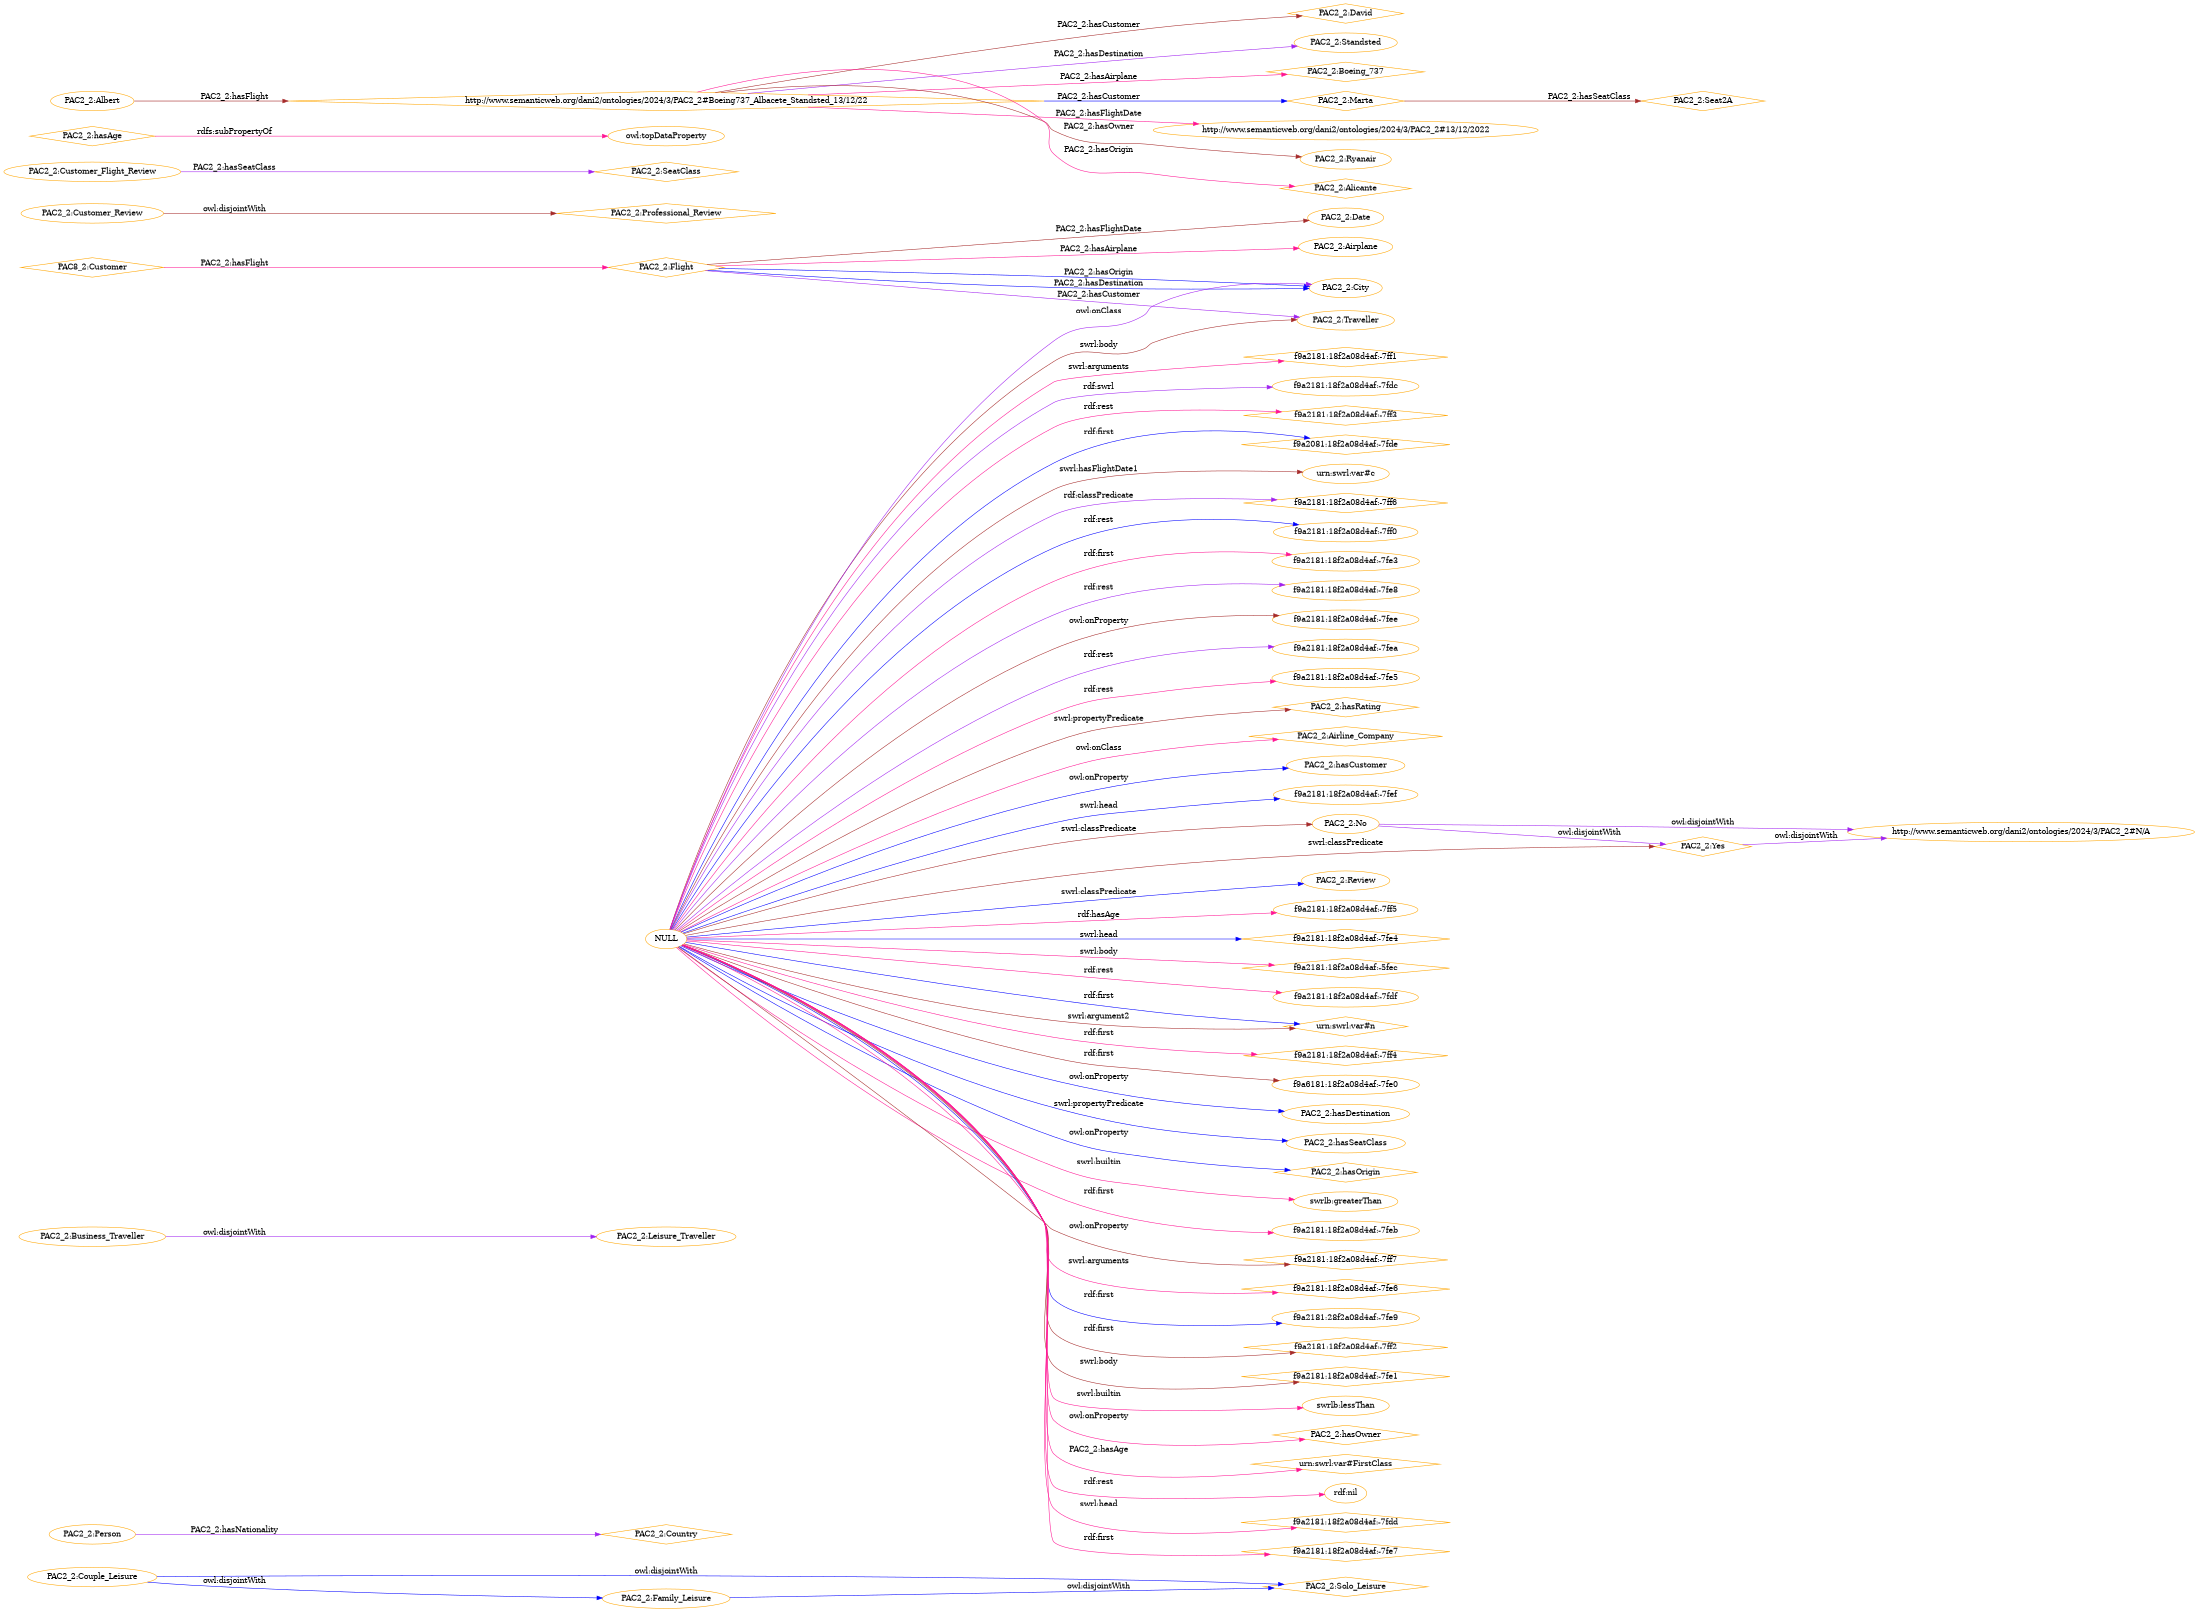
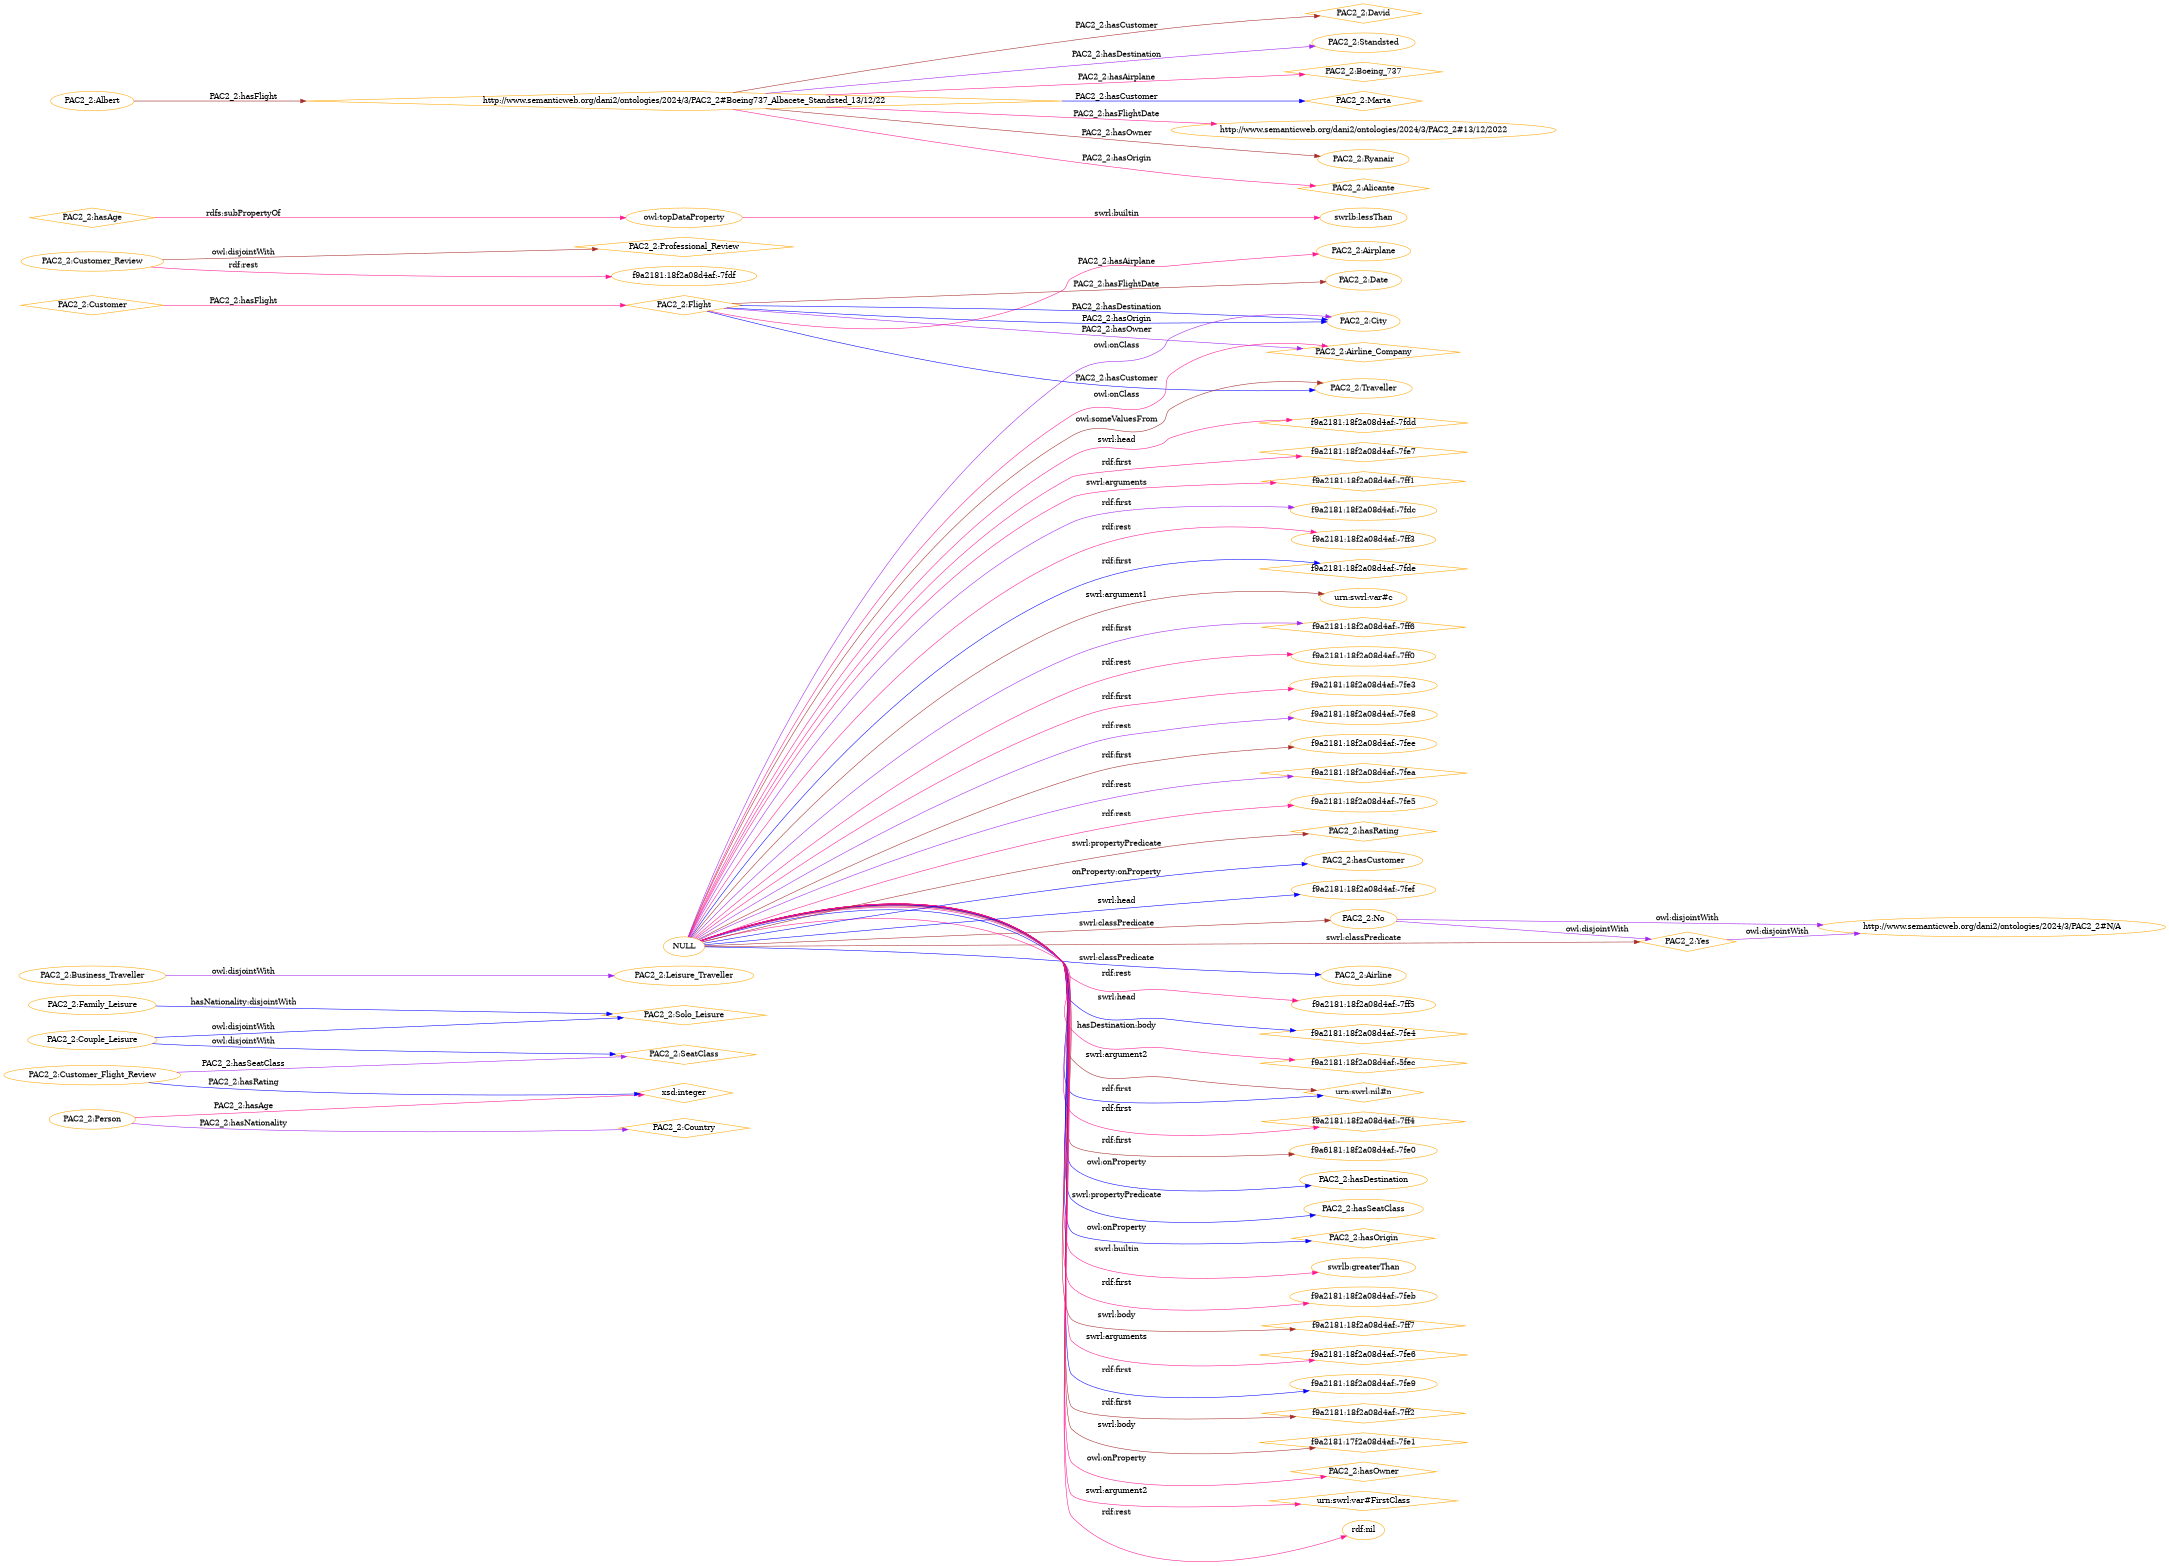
node "PAC2_2:Seat2A": removed
node "PAC8_2:Customer": label "PAC8_2:Customer" -> "PAC2_2:Customer"
edge "PAC2_2:Flight" -> "PAC2_2:Traveller": color purple -> blue
edge "PAC2_2:Flight" -> "PAC2_2:Airline_Company": added, label "PAC2_2:hasOwner"
edge "NULL" -> "PAC2_2:Traveller": label "swrl:body" -> "owl:someValuesFrom"
edge "NULL" -> "f9a2181:18f2a08d4af:-7fdc": label "rdf:swrl" -> "rdf:first"
node "f9a2181:18f2a08d4af:-7ff3": shape diamond -> ellipse
node "f9a2081:18f2a08d4af:-7fde": label "f9a2081:18f2a08d4af:-7fde" -> "f9a2181:18f2a08d4af:-7fde"
edge "NULL" -> "urn:swrl:var#c": label "swrl:hasFlightDate1" -> "swrl:argument1"
edge "NULL" -> "f9a2181:18f2a08d4af:-7ff6": label "rdf:classPredicate" -> "rdf:first"
edge "NULL" -> "f9a2181:18f2a08d4af:-7fee": label "owl:onProperty" -> "rdf:first"
edge "NULL" -> "f9a2181:18f2a08d4af:-7ff0": color blue -> deeppink
node "f9a2181:18f2a08d4af:-7fea": shape ellipse -> diamond
edge "NULL" -> "PAC2_2:hasCustomer": label "owl:onProperty" -> "onProperty:onProperty"
node "PAC2_2:Review": label "PAC2_2:Review" -> "PAC2_2:Airline"
edge "NULL" -> "f9a2181:18f2a08d4af:-7ff5": label "rdf:hasAge" -> "rdf:rest"
edge "NULL" -> "f9a2181:18f2a08d4af:-5fec": label "swrl:body" -> "hasDestination:body"
edge "NULL" -> "f9a2181:18f2a08d4af:-7fdf": now "PAC2_2:Customer_Review" -> "f9a2181:18f2a08d4af:-7fdf"
node "urn:swrl:var#n": label "urn:swrl:var#n" -> "urn:swrl:nil#n"
node "xsd:integer": added
edge "NULL" -> "f9a2181:18f2a08d4af:-7ff7": label "owl:onProperty" -> "swrl:body"
node "f9a2181:28f2a08d4af:-7fe9": label "f9a2181:28f2a08d4af:-7fe9" -> "f9a2181:18f2a08d4af:-7fe9"
node "f9a2181:18f2a08d4af:-7fe1": label "f9a2181:18f2a08d4af:-7fe1" -> "f9a2181:17f2a08d4af:-7fe1"
edge "NULL" -> "swrlb:lessThan": now "owl:topDataProperty" -> "swrlb:lessThan"
edge "NULL" -> "urn:swrl:var#FirstClass": label "PAC2_2:hasAge" -> "swrl:argument2"
edge "PAC2_2:Family_Leisure" -> "PAC2_2:Solo_Leisure": label "owl:disjointWith" -> "hasNationality:disjointWith"
edge "PAC2_2:Couple_Leisure" -> "PAC2_2:Family_Leisure": now "PAC2_2:Couple_Leisure" -> "PAC2_2:SeatClass"
